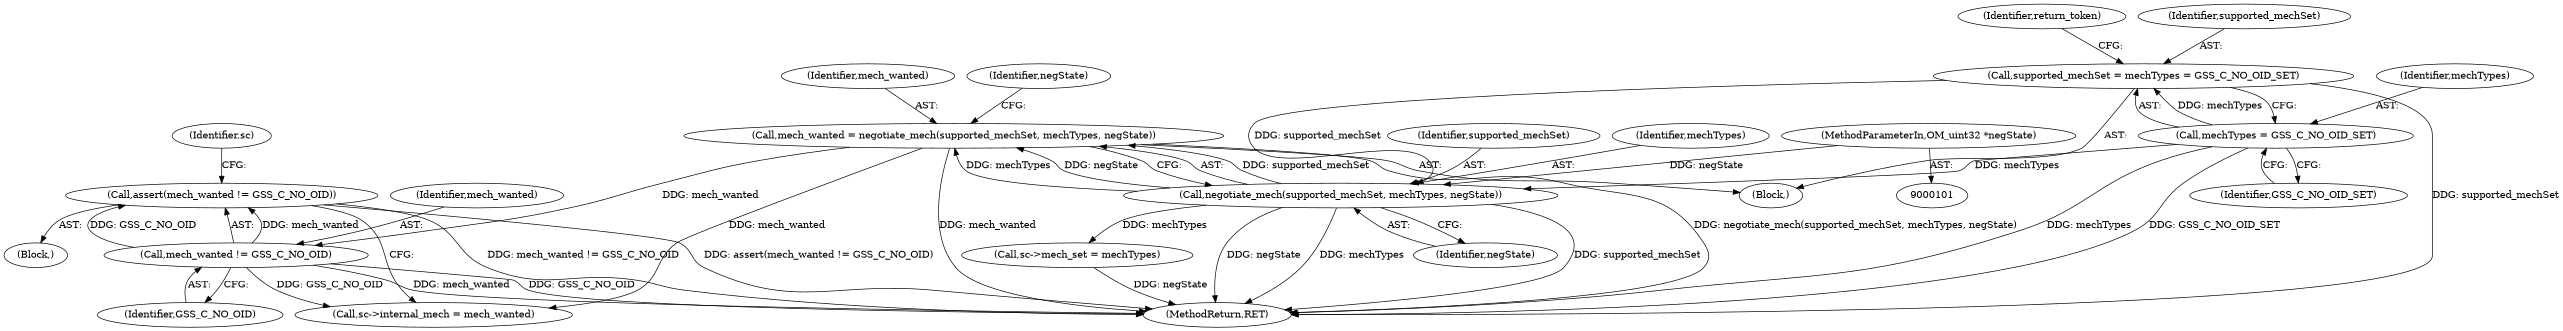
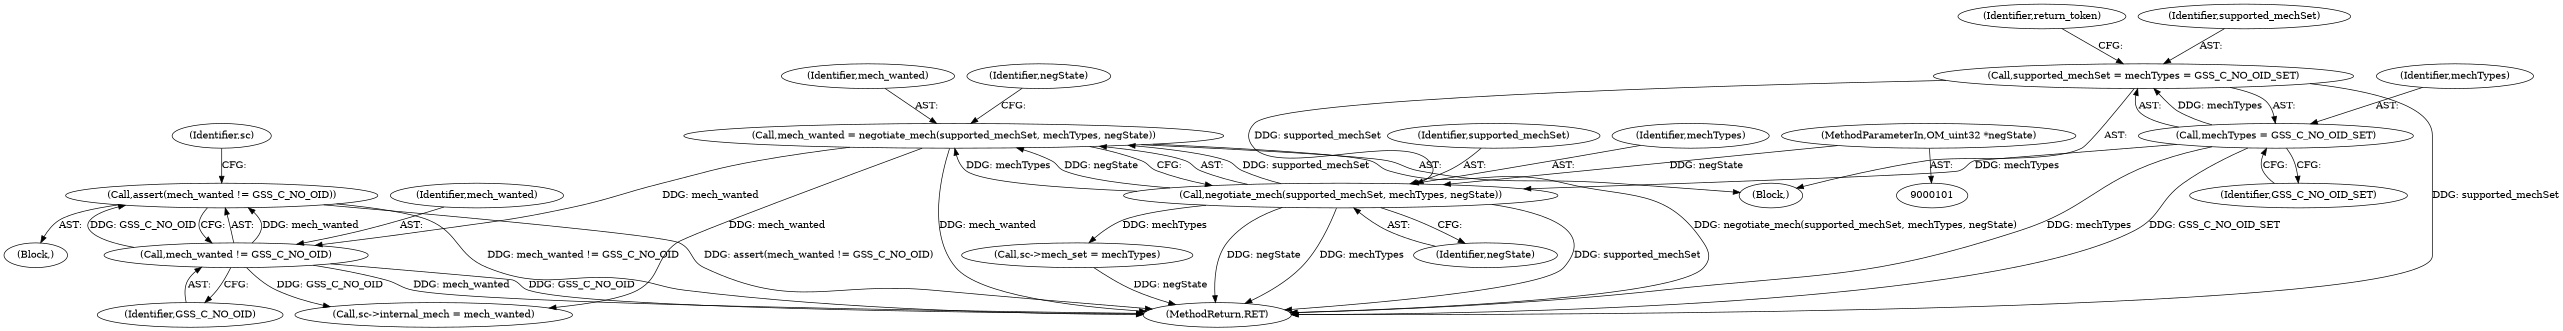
edge "(Call,supported_mechSet = mechTypes = GSS_C_NO_OID_SET)" -> "(Call,mechTypes = GSS_C_NO_OID_SET)": label "CFG: " -> "AST: "
edge "(Call,assert(mech_wanted != GSS_C_NO_OID))" -> "(Call,sc->internal_mech = mech_wanted)": now "(Call,assert(mech_wanted != GSS_C_NO_OID))" -> "(Call,mech_wanted != GSS_C_NO_OID)"
